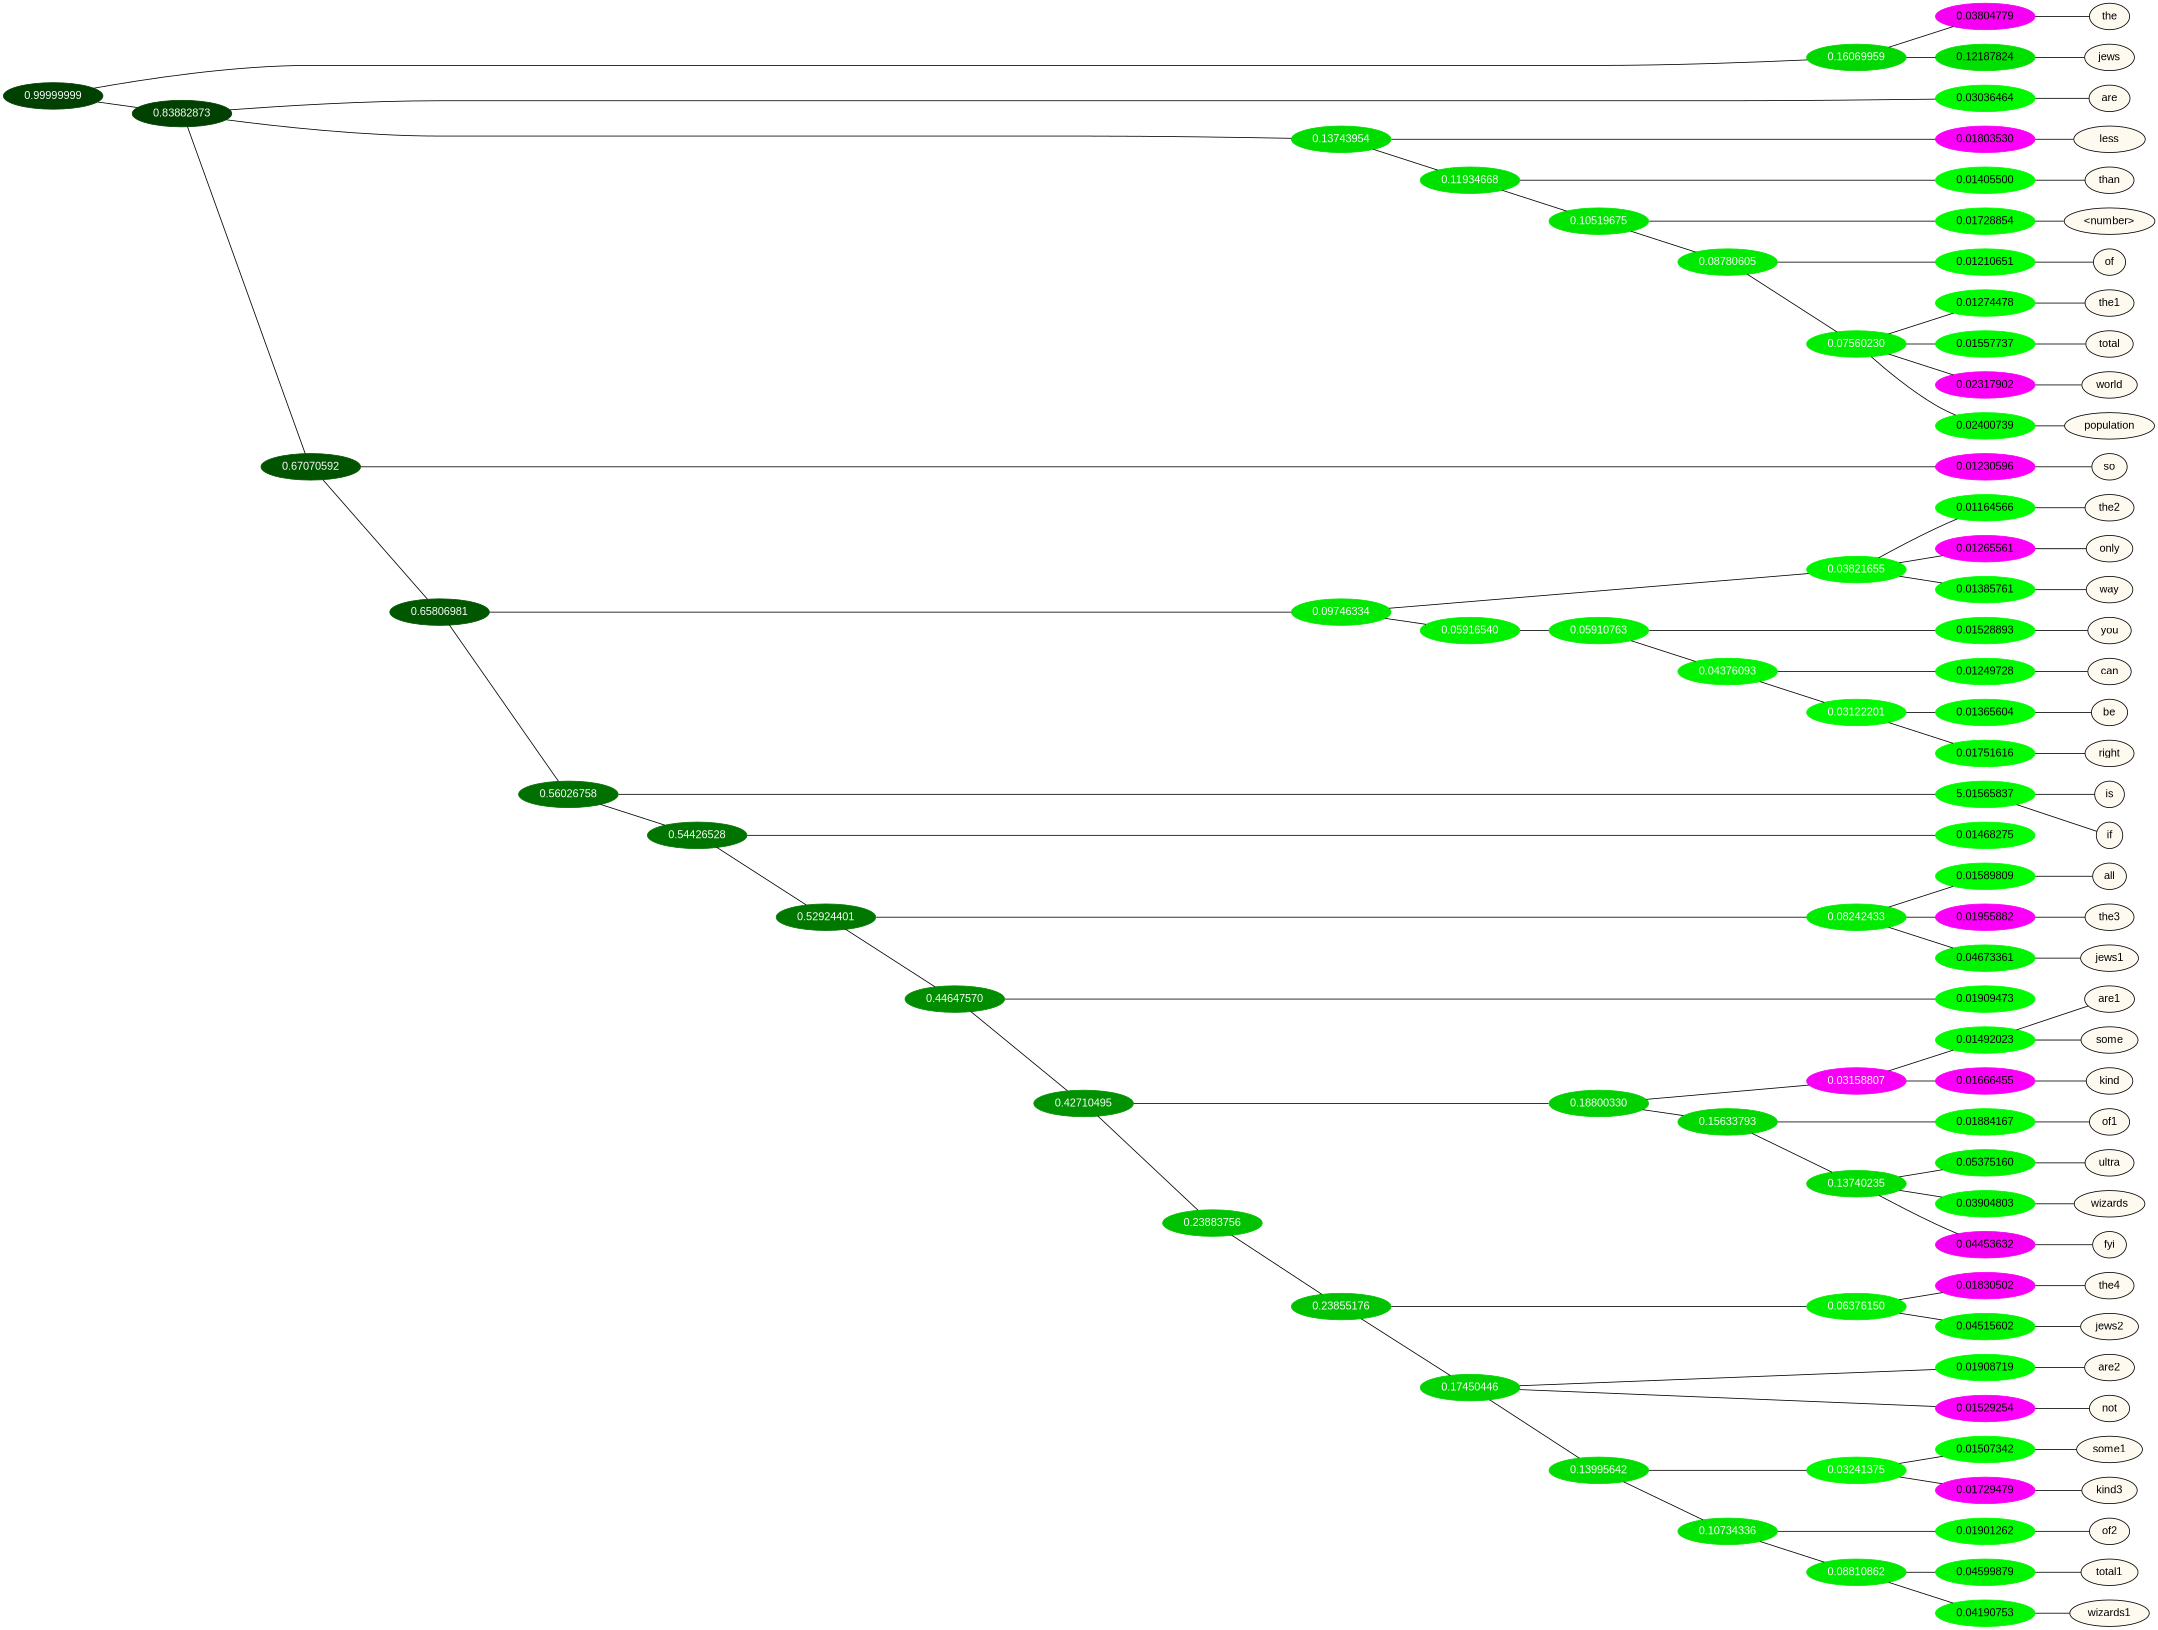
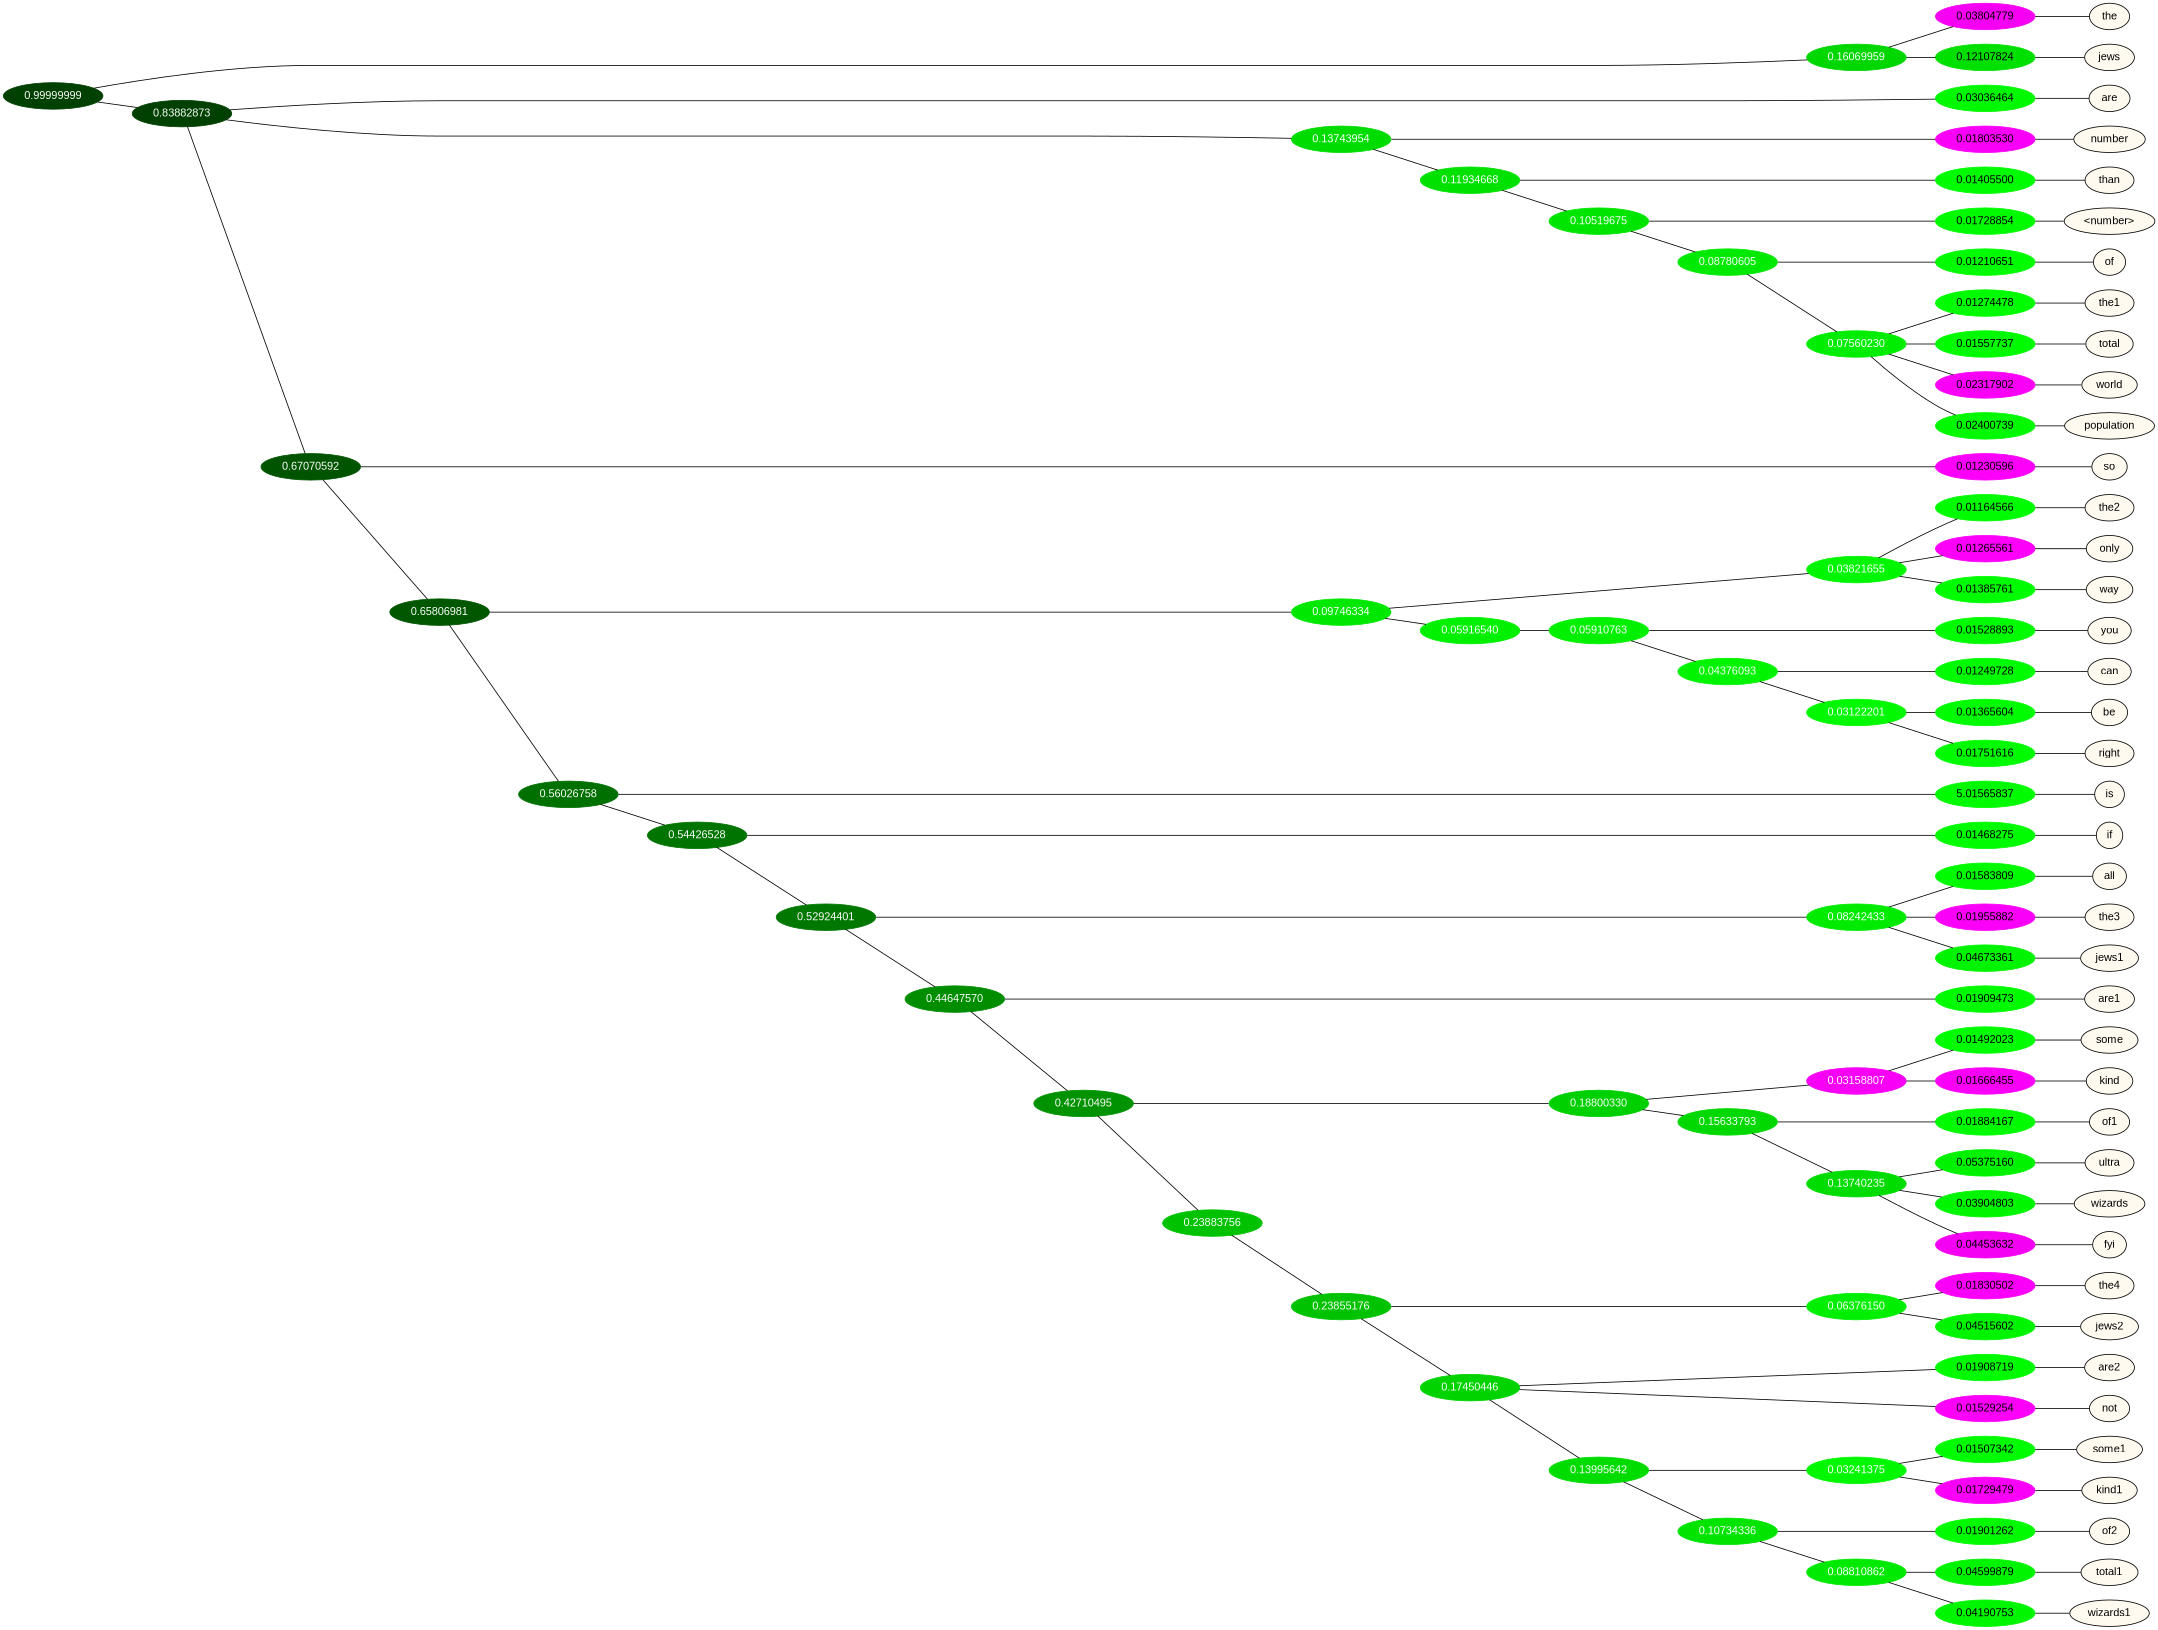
node "0.12187824": label "0.12187824" -> "0.12107824"
node "less": label "less" -> "number"
edge "5.01565837" -- "if": now "0.01468275" -- "if"
node "0.01589809": label "0.01589809" -> "0.01583809"
edge "are1" -- "0.01492023": now "are1" -- "0.01909473"
node "kind3": label "kind3" -> "kind1"
